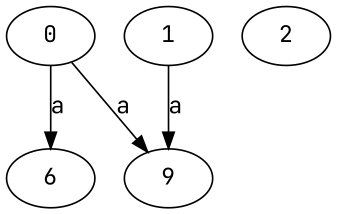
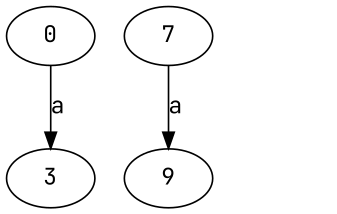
node "1": label "1" -> "7"
node "2": removed
edge "0" -> "9": removed, label "a"
node "6": label "6" -> "3"
